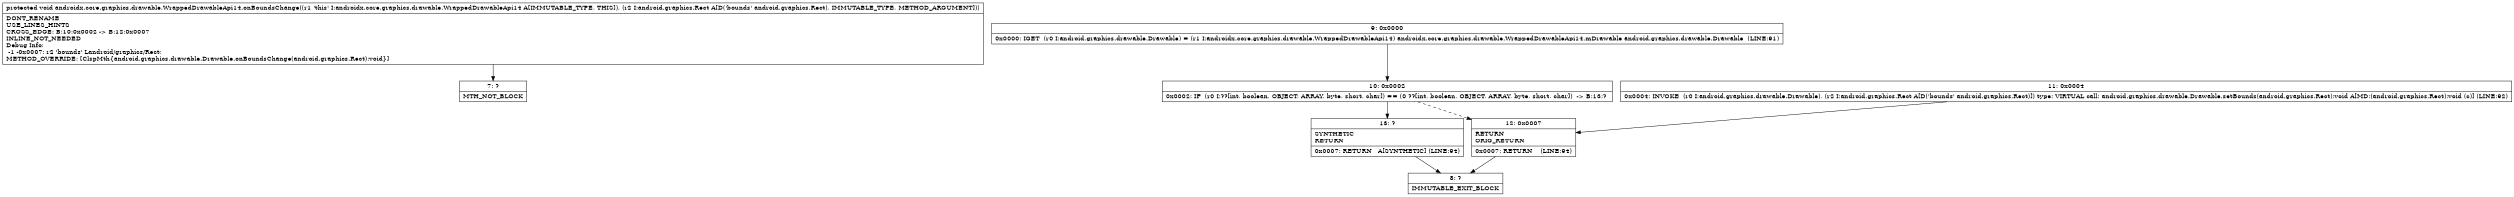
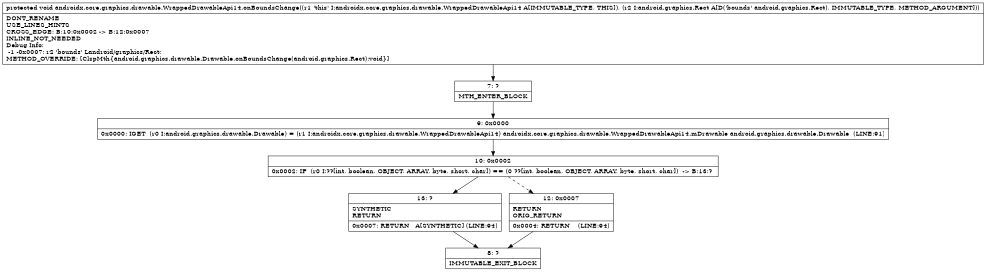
node "11: 0x0004": removed
node "7: ?": text "MTH_NOT_BLOCK" -> "MTH_ENTER_BLOCK"
edge "7: ?" -> "9: 0x0000": added
node "12: 0x0007": text "0x0007: RETURN    (LINE:94)" -> "0x0004: RETURN    (LINE:94)"
